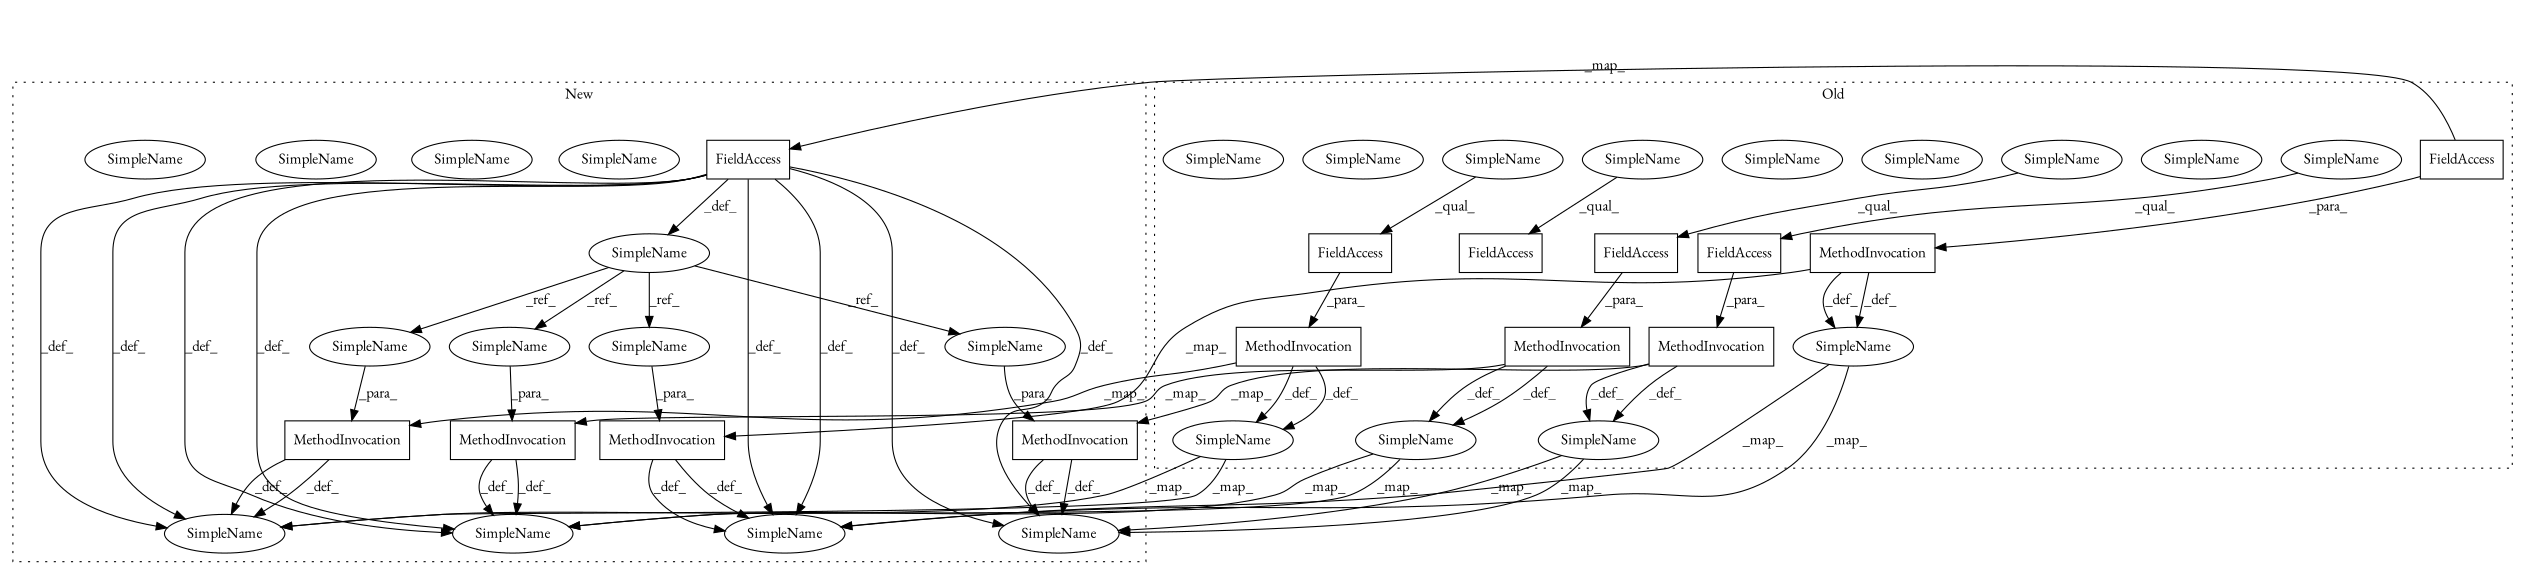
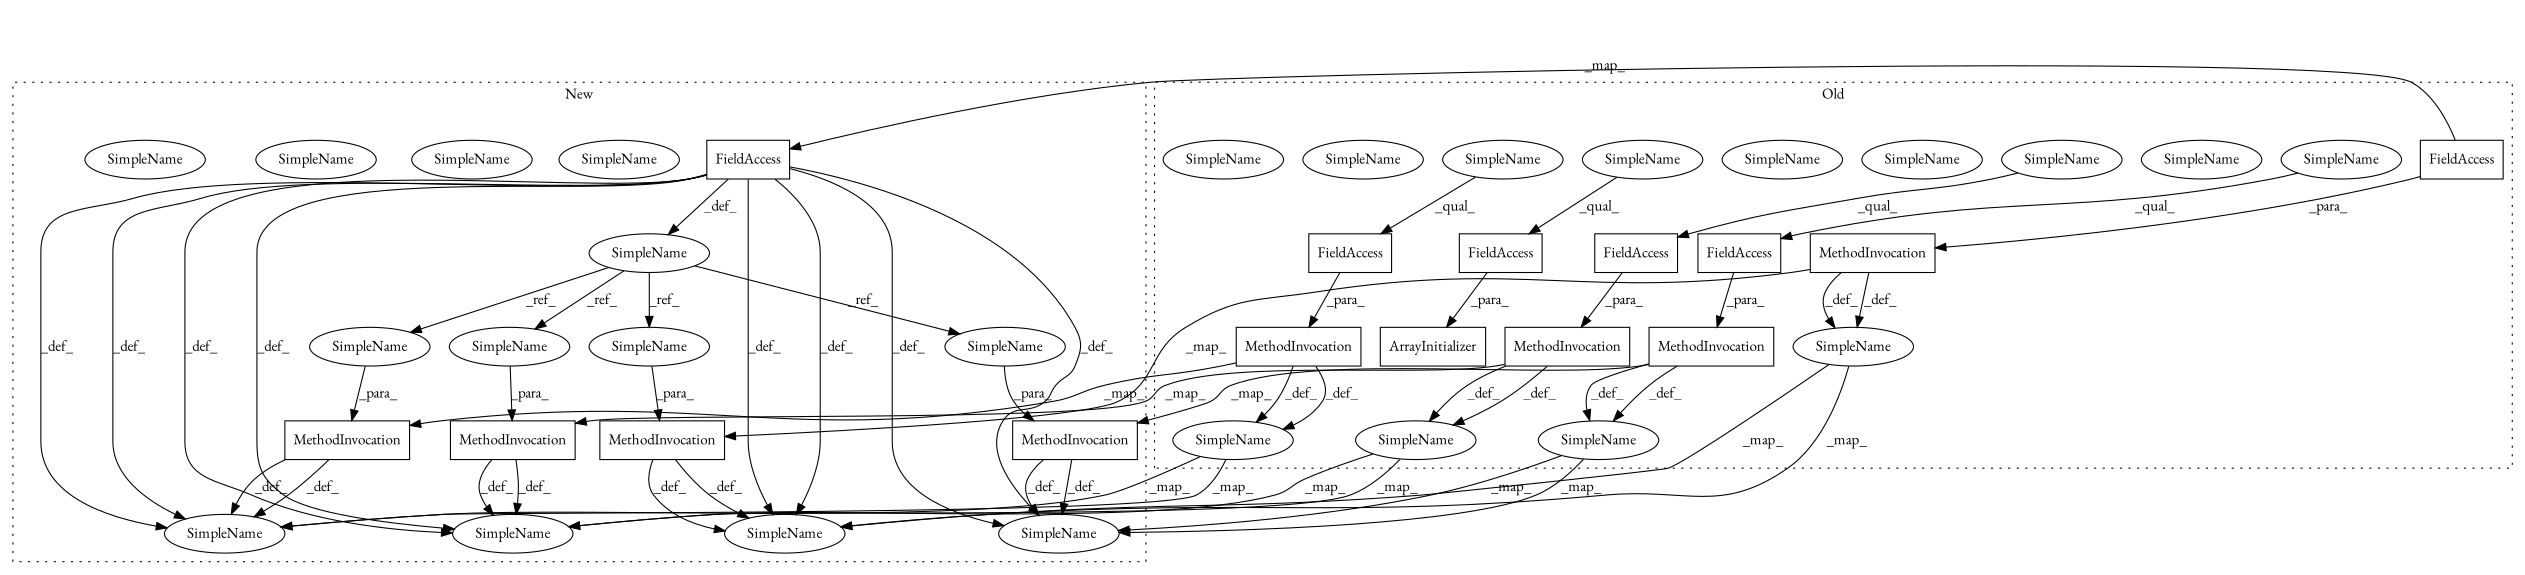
node "ArrayInitializer": added
